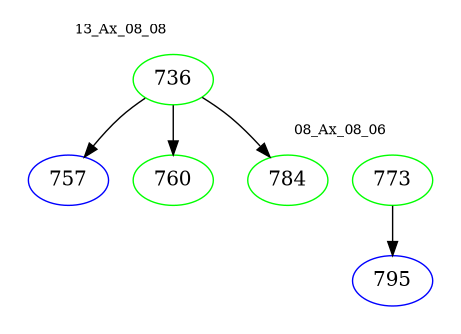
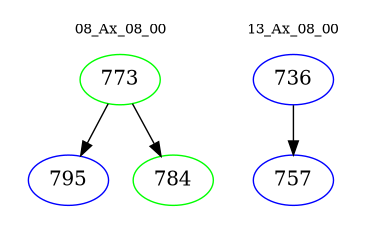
cluster "13_Ax_08_08": label "13_Ax_08_08" -> "13_Ax_08_00"
node "736": color green -> blue
edge "736" -> "784": now "773" -> "784"
cluster "08_Ax_08_06": label "08_Ax_08_06" -> "08_Ax_08_00"
node "760": removed
